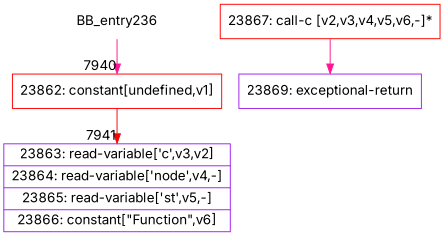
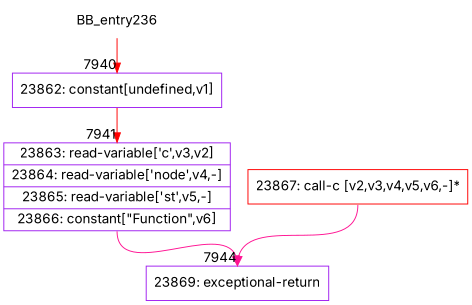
edge "BB_entry236" -> "23862: constant[undefined,v1]": color deeppink -> red
node "23862: constant[undefined,v1]": color red -> purple
edge "23863: read-variable['c',v3,v2]" -> "23869: exceptional-return": added
